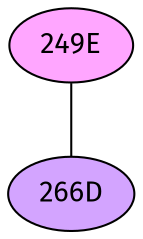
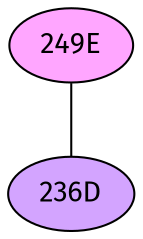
node "266D": label "266D" -> "236D"
